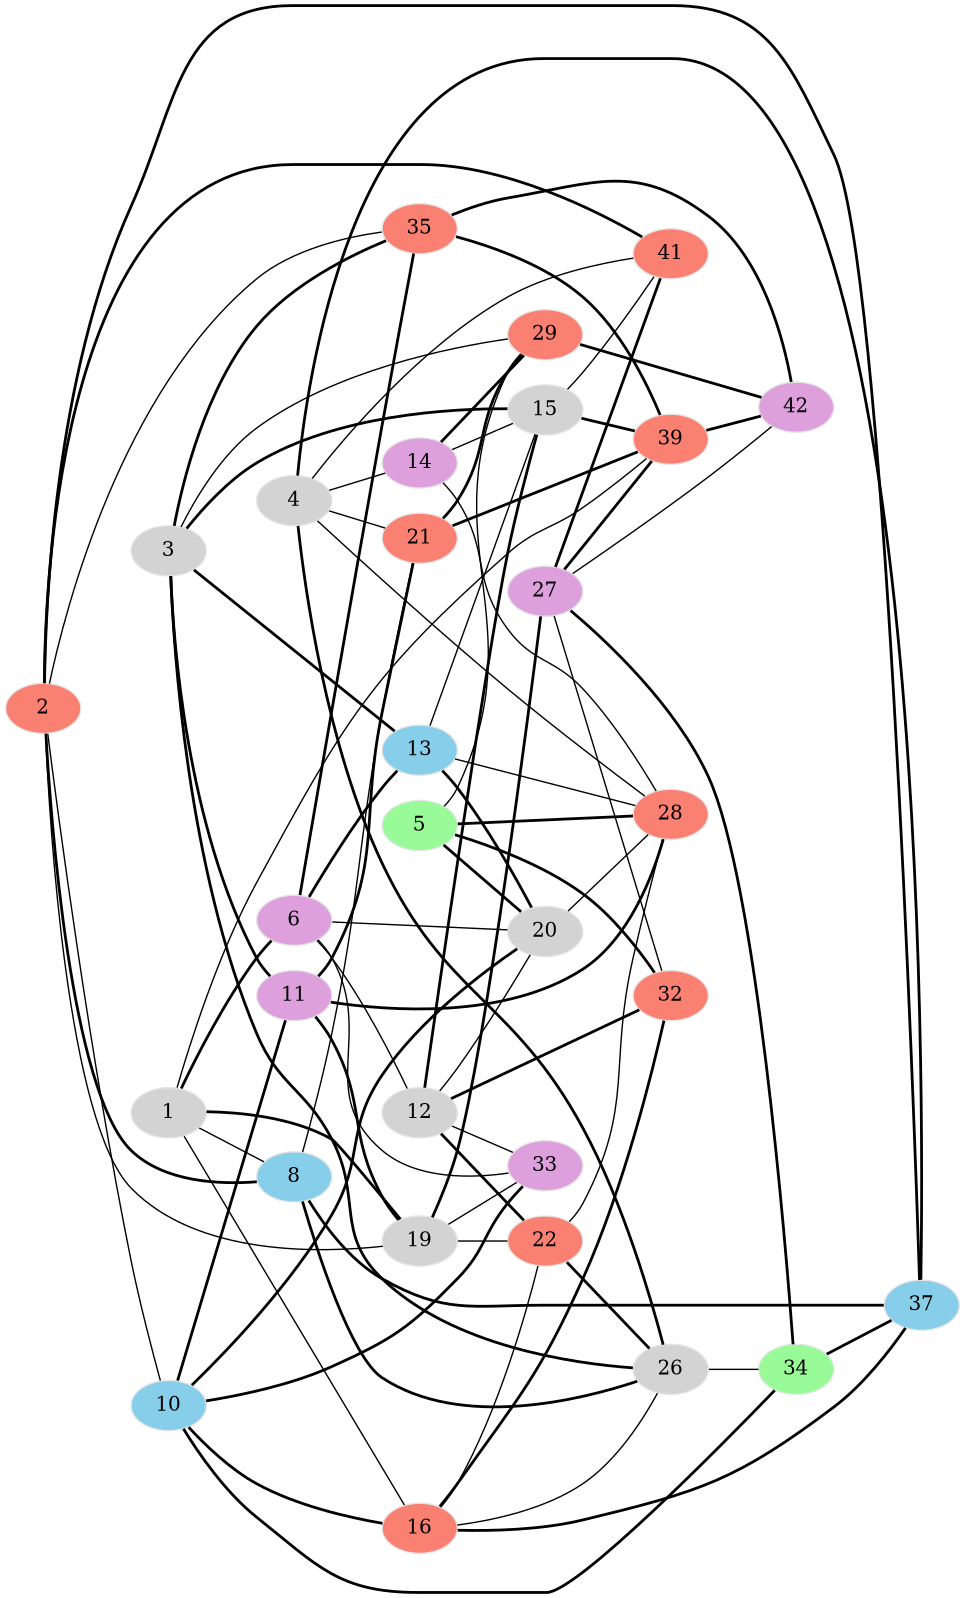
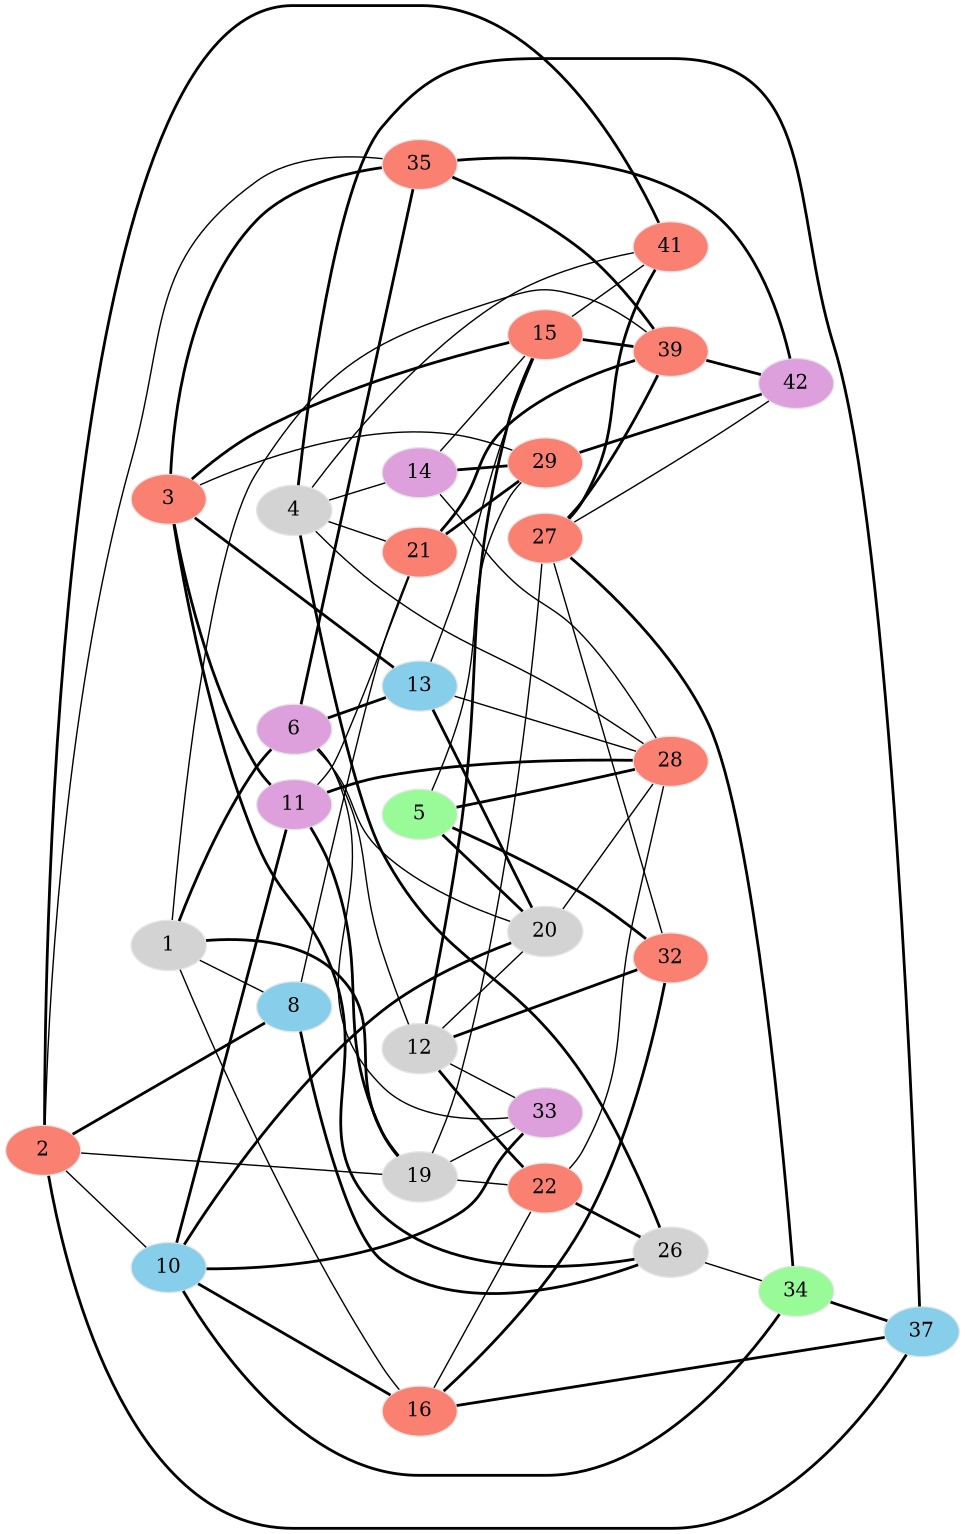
node "15": fillcolor lightgrey -> salmon
node "3": fillcolor lightgrey -> salmon
node "27": fillcolor plum -> salmon
edge "21" -- "11": style bold -> solid
edge "27" -- "19": style bold -> solid
edge "8" -- "37": removed
edge "26" -- "16": removed
